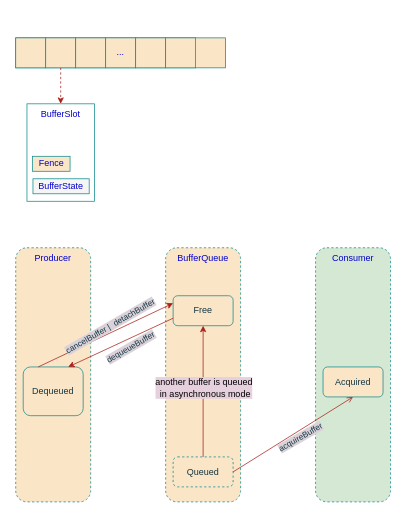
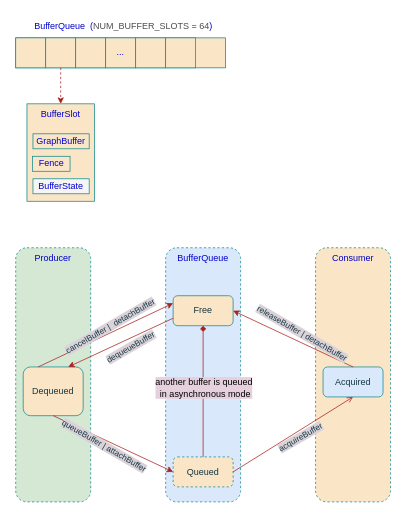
node "BufferQueue (NUM_BUFFER_SLOTS = 64)": added
node "GraphBuffer": added
node "BufferSlot": fillcolor #ffffff -> #fae5c7
node "Producer": fillcolor #fae5c7 -> #d5e8d4
node "Consumer": fillcolor #d5e8d4 -> #fae5c7
edge "Queued" -> "Free": arrowhead classic -> diamond
edge "Acquired" -> "Free": added, label "releaseBuffer | detachBuffer"
node "BufferQueue": fillcolor #fae5c7 -> #dae8fc
node "Acquired": fillcolor #fae5c7 -> #dae8fc
edge "Dequeued" -> "Queued": added, label "queueBuffer | attachBuffer"
